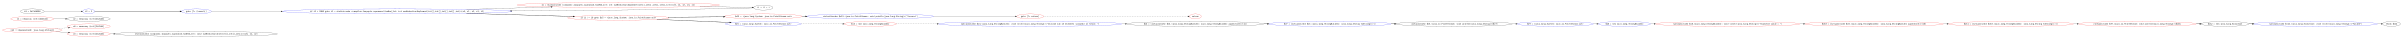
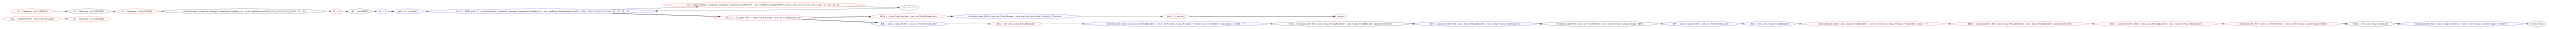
node "i1 = 0": added
edge "goto [?= return]" -> "return": style dashed -> bold
edge "r14 := @parameter0: java.lang.String[]" -> "r3 = newarray (int)[262144]": now "r2 = newarray (int)[262144]" -> "r3 = newarray (int)[262144]"
